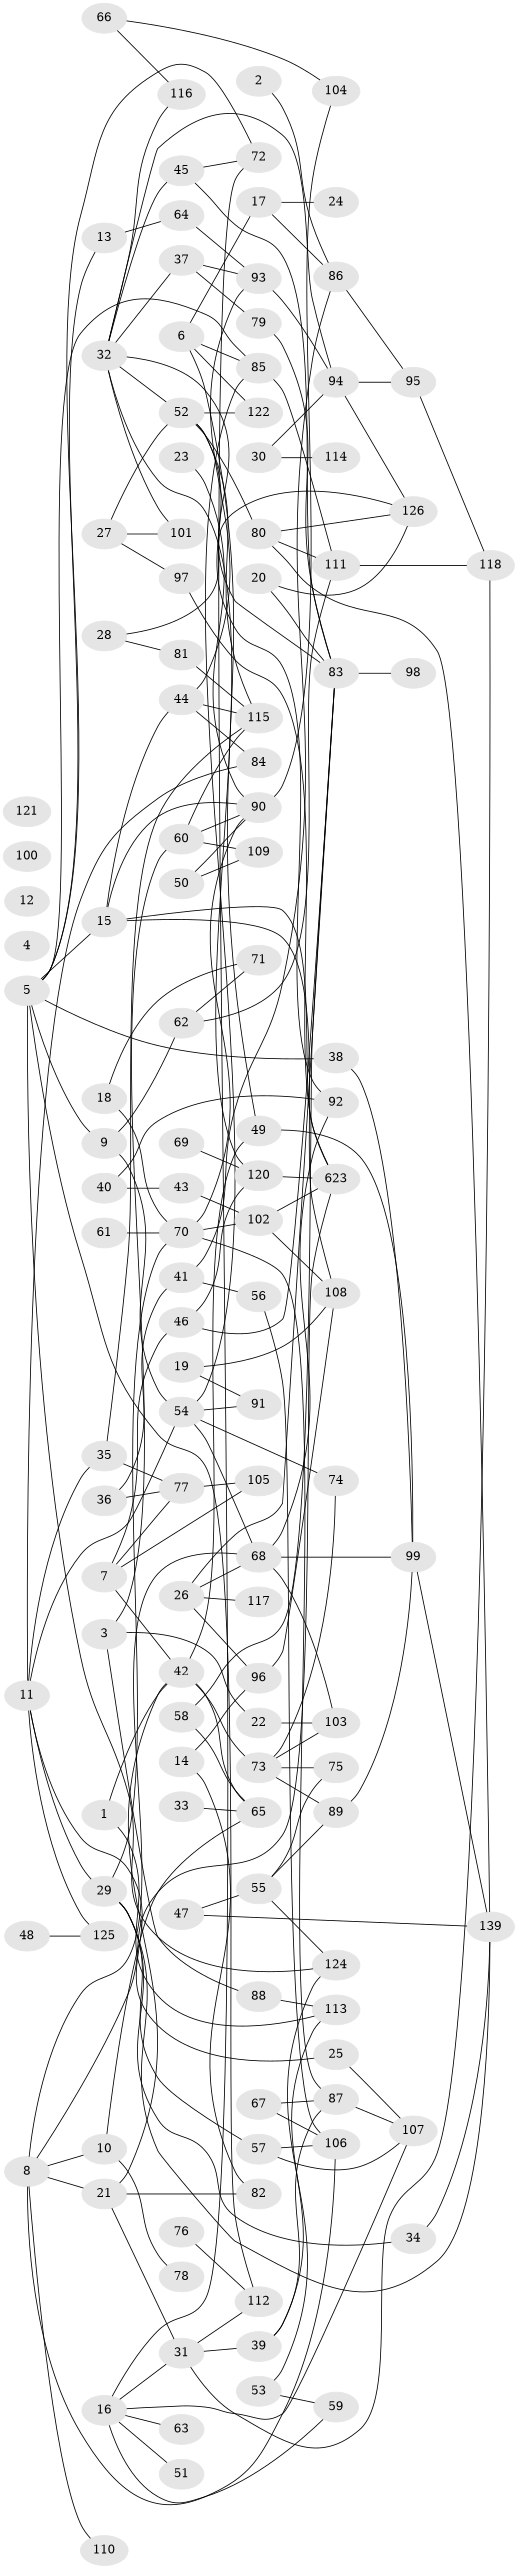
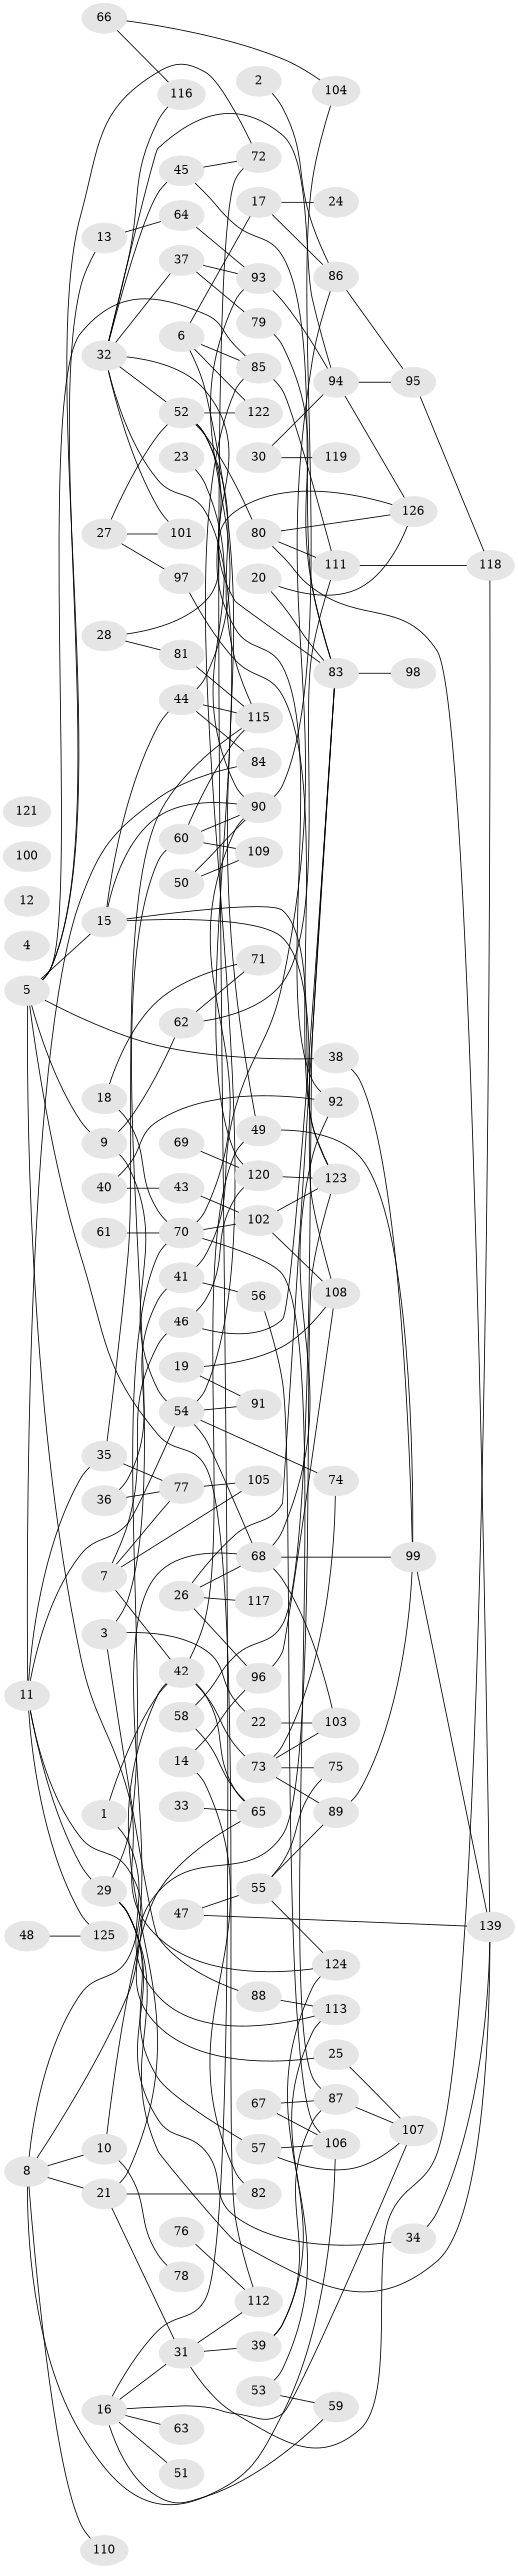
node "114": label "114" -> "119"
node "623": label "623" -> "123"
